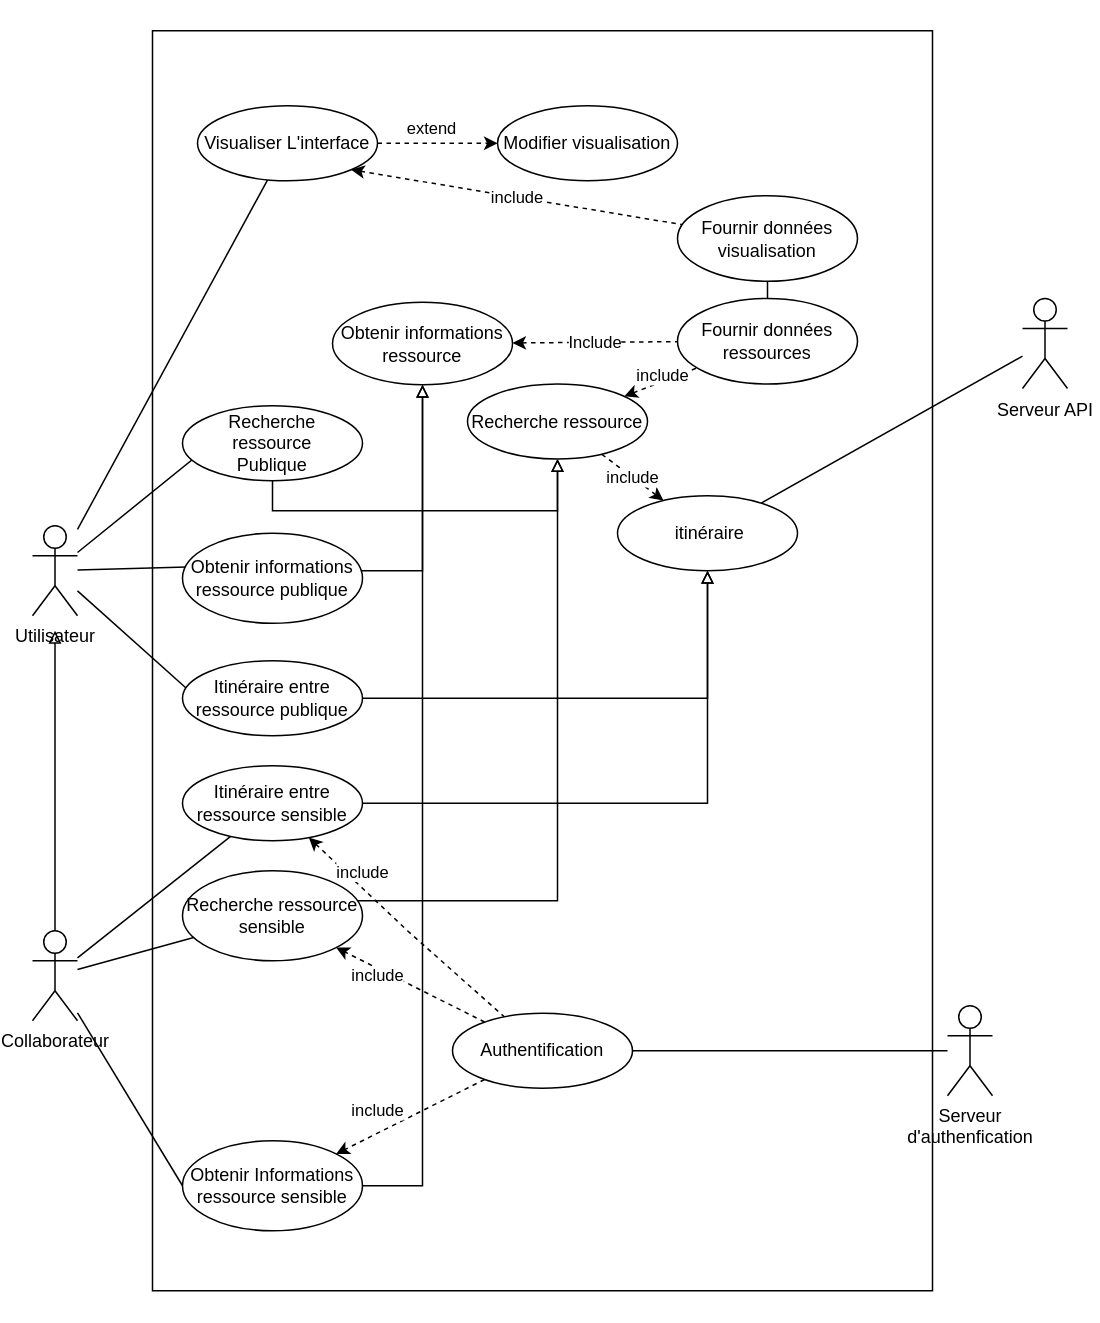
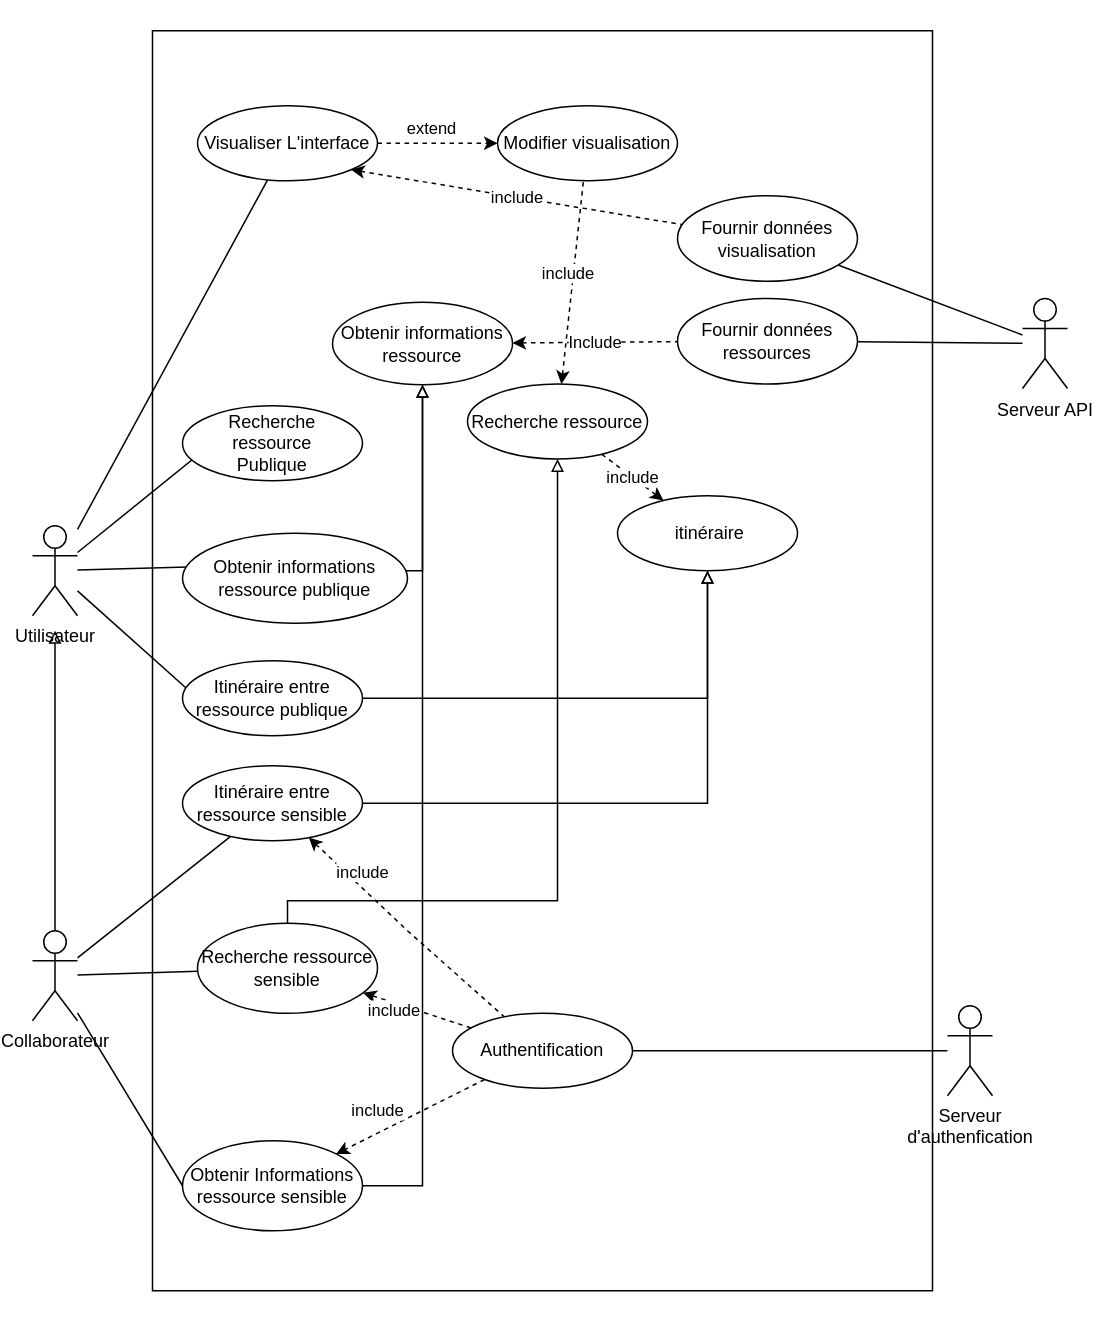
edge "Fournir données visualisation" -- "Fournir données ressources": now "Fournir données visualisation" -- "Serveur API"
edge "Fournir données ressources" -> "Recherche ressource": now "Modifier visualisation" -> "Recherche ressource"
edge "Serveur API" -- "itinéraire": now "Serveur API" -- "Fournir données ressources"
edge "Recherche ressource Publique" -> "Recherche ressource": removed
node "Obtenir informations ressource publique": size 180x90 -> 225x90
node "Recherche ressource sensible": moved (272, 916) -> (287, 968)
